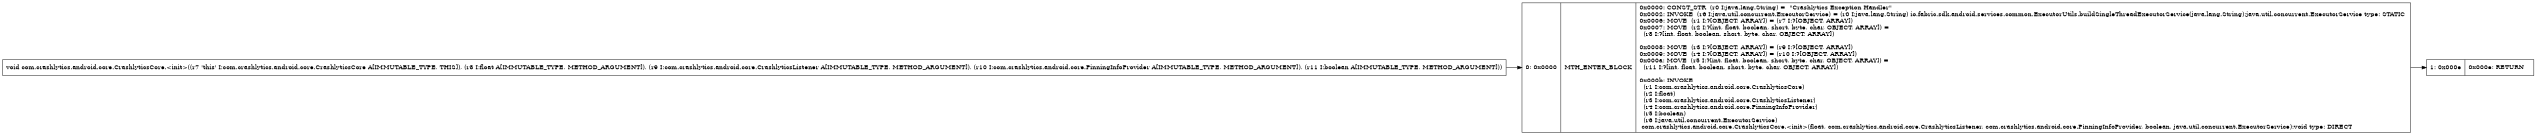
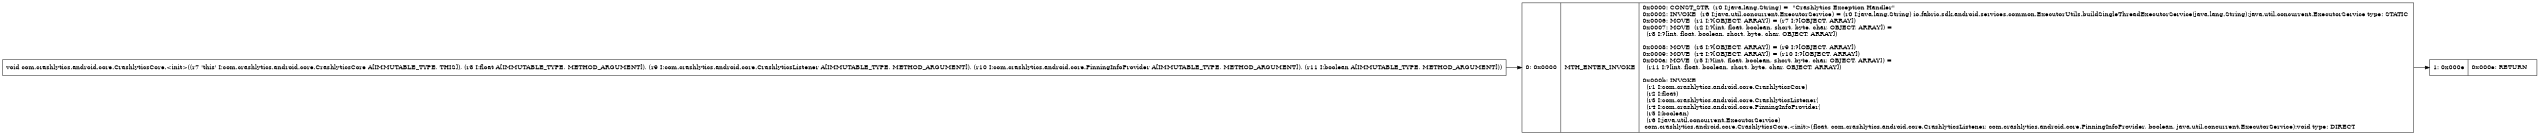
node "0: 0x0000": text "MTH_ENTER_BLOCK" -> "MTH_ENTER_INVOKE"
